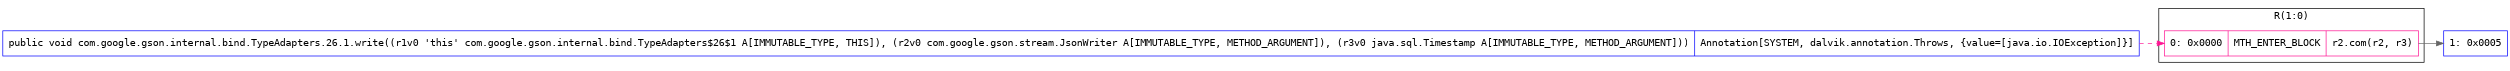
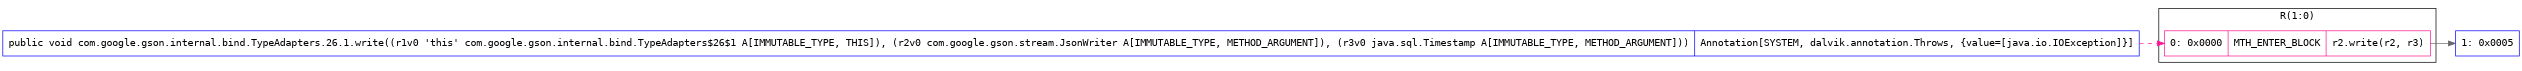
node "0: 0x0000": text "r2.com(r2, r3)" -> "r2.write(r2, r3)"
